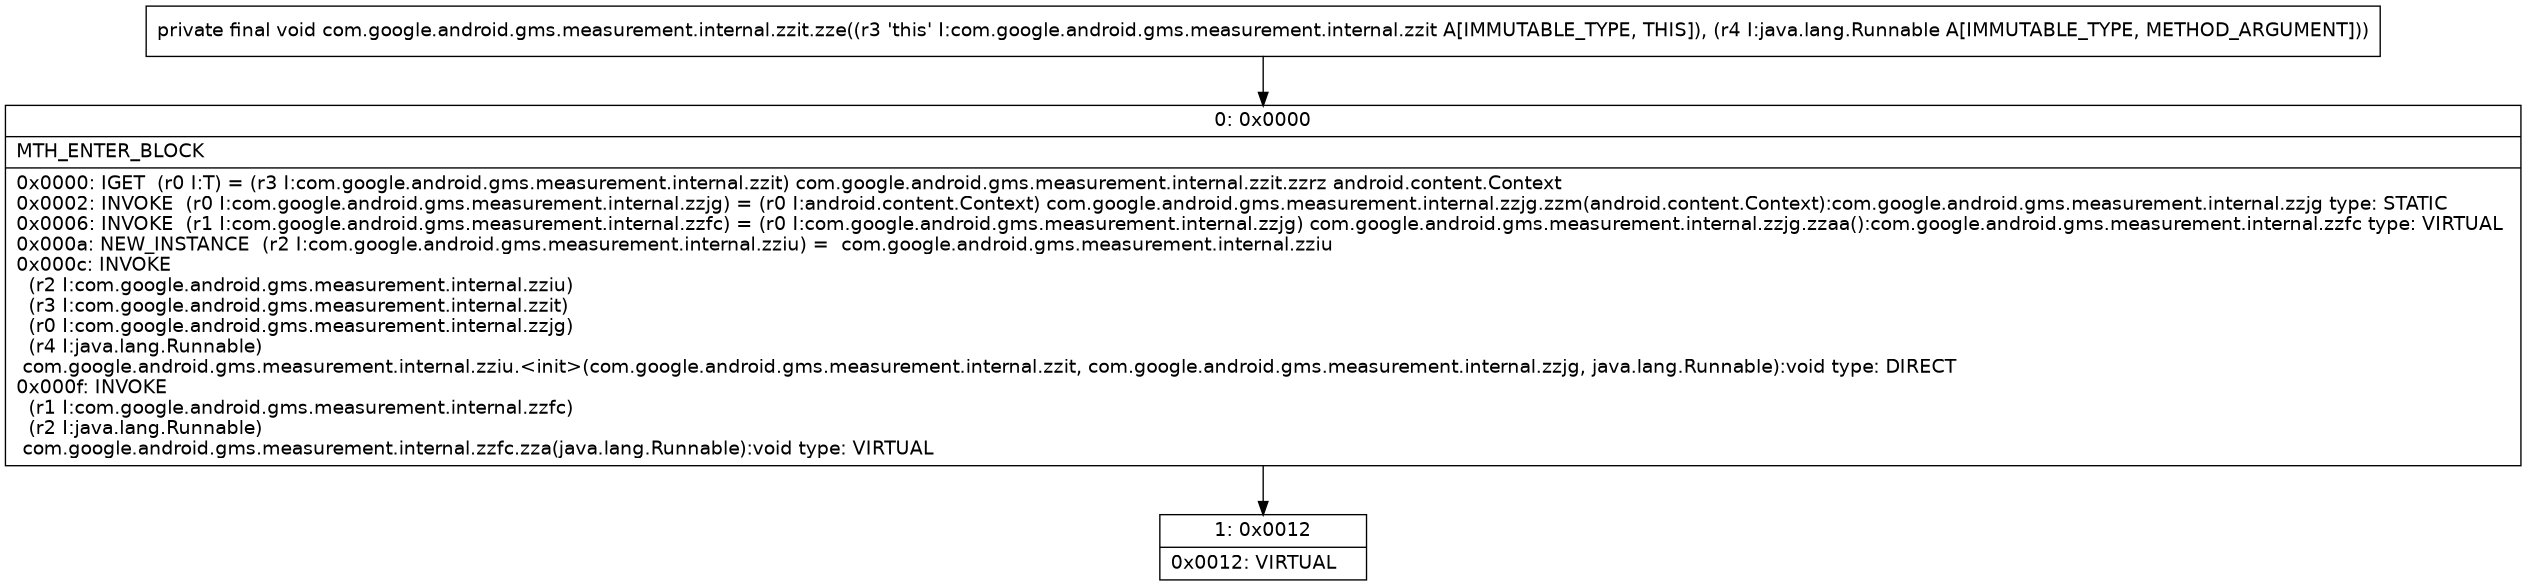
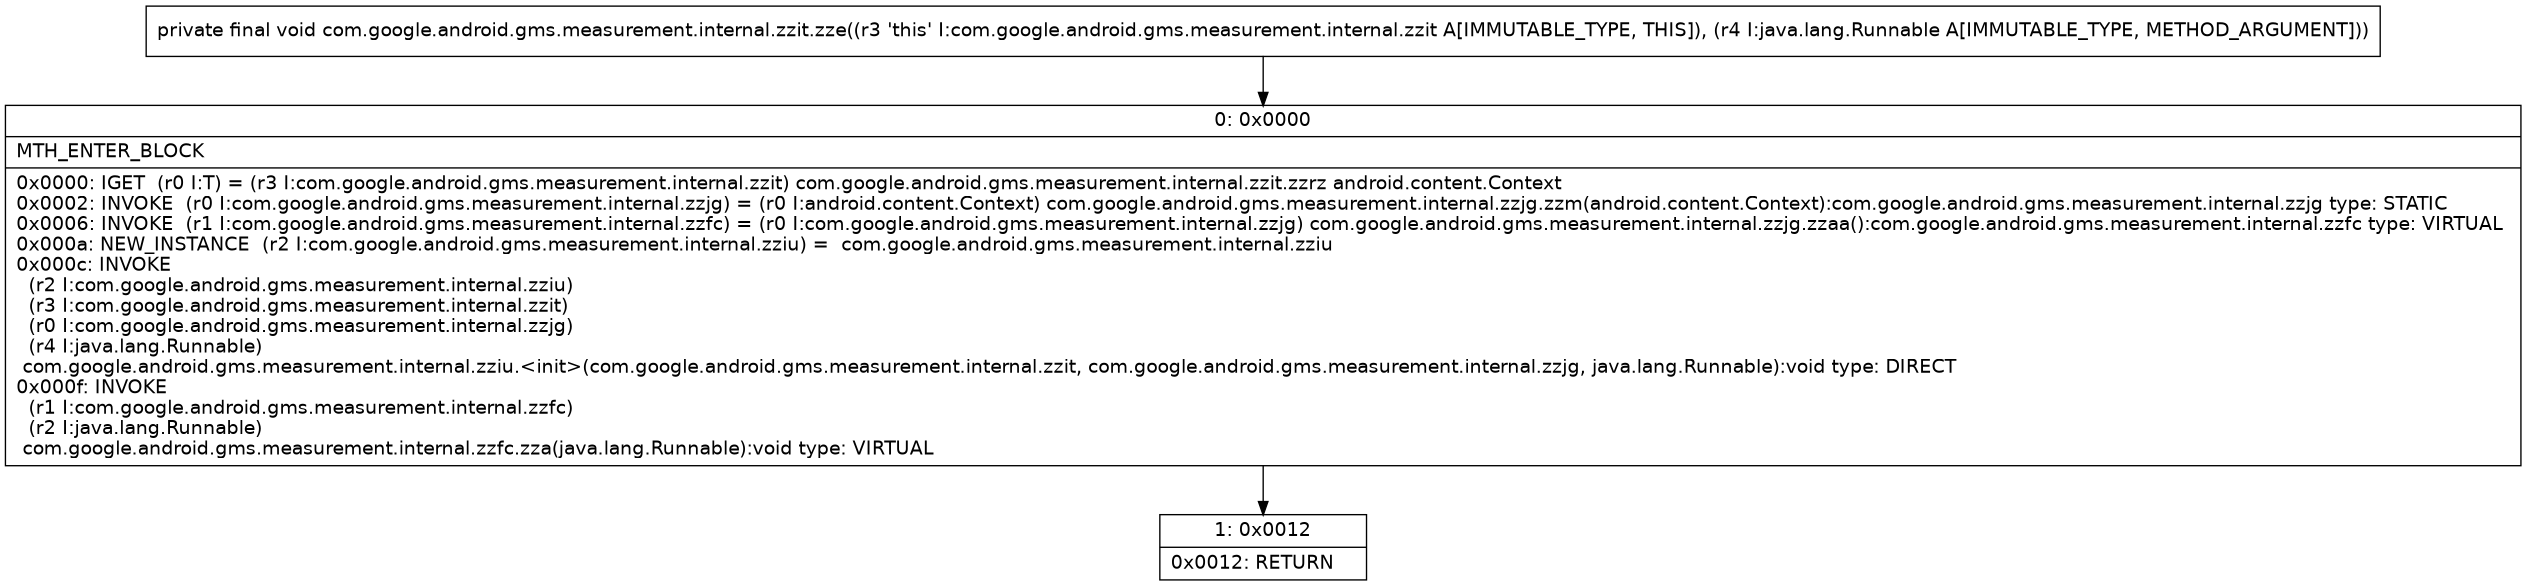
node "1: 0x0012": text "0x0012: VIRTUAL" -> "0x0012: RETURN"
